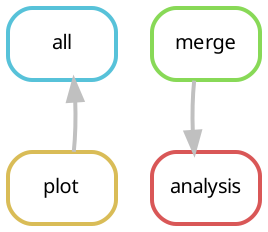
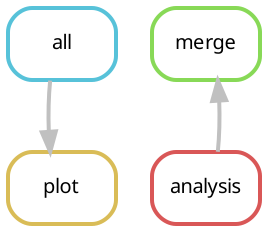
edge "merge" -> "analysis": reversed
edge "plot" -> "all": reversed
